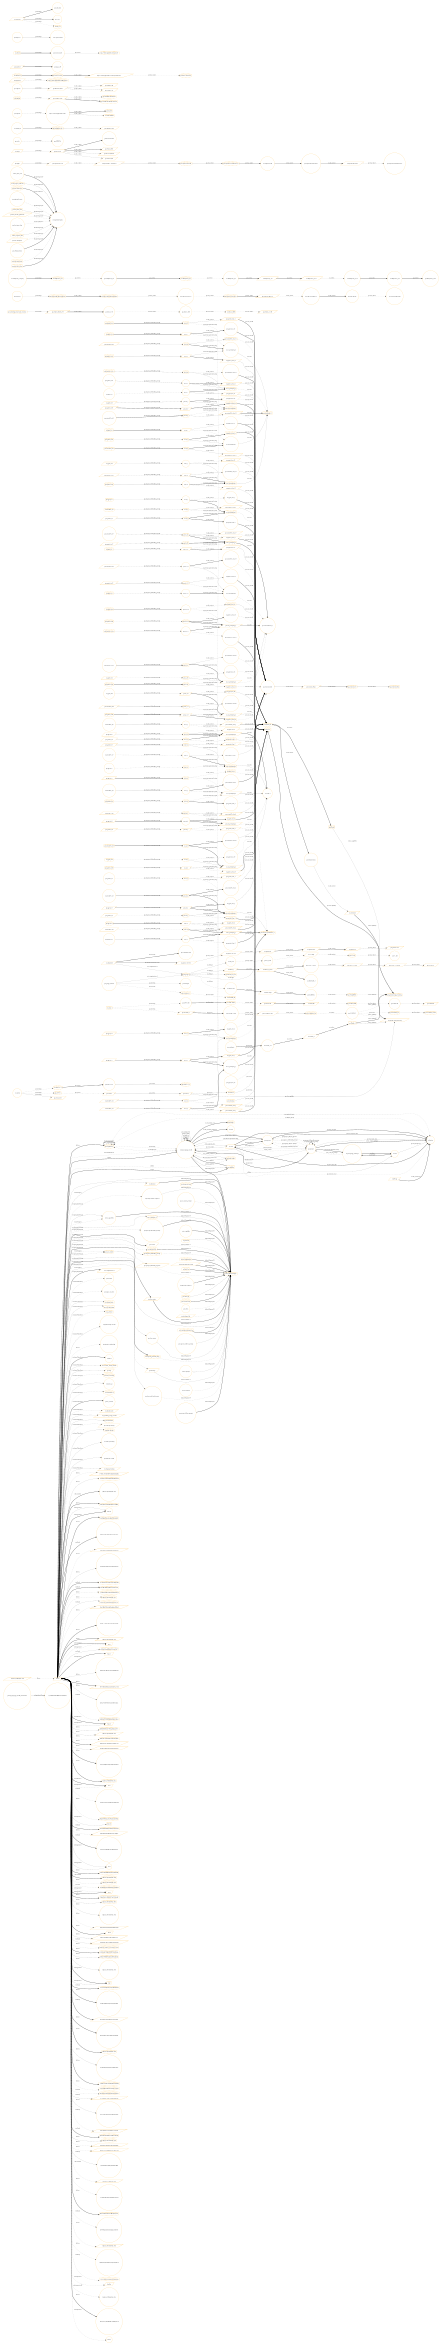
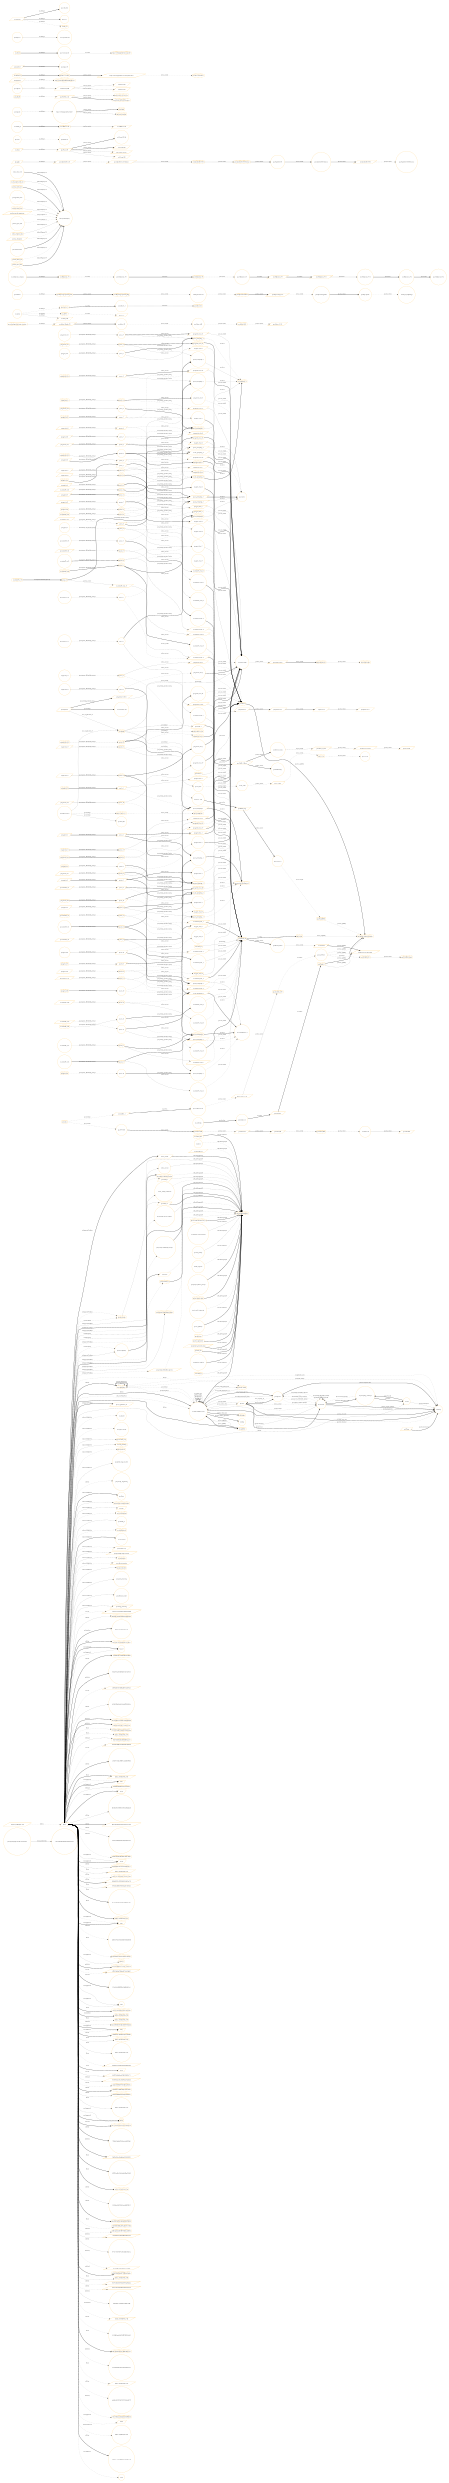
edge "peo:mistral7b_chat_13" -> "peo:translation_1": now "peo:em_prompting_3" -> "peo:translation_1"
edge "peo:fs_11" -> "peo:gemini_chat_17": now "peo:fs_12" -> "peo:gemini_chat_17"
node "peo:gpt4_chat_7": added
edge "peo:mistral7b_chat_15" -> "peo:Mistral_7B": now "peo:mistral7b_chat_15" -> "peo:mistral7b_chat_6"
node "peo:GPT-3": removed
node "peo:is_response_of": removed
